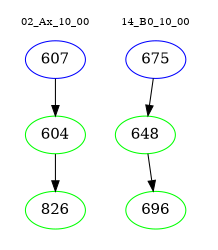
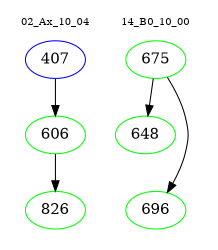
cluster "02_Ax_10_00": label "02_Ax_10_00" -> "02_Ax_10_04"
node "607": label "607" -> "407"
node "675": color blue -> green
node "604": label "604" -> "606"
edge "648" -> "696": now "675" -> "696"
